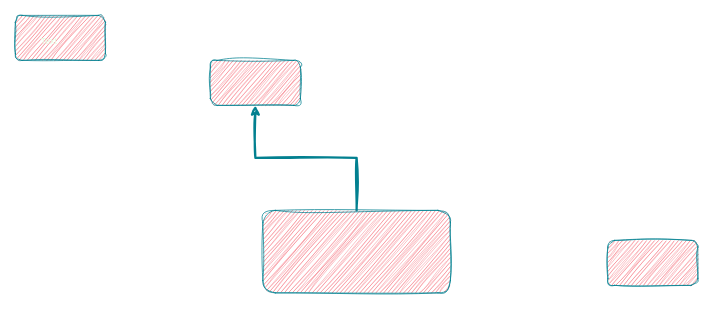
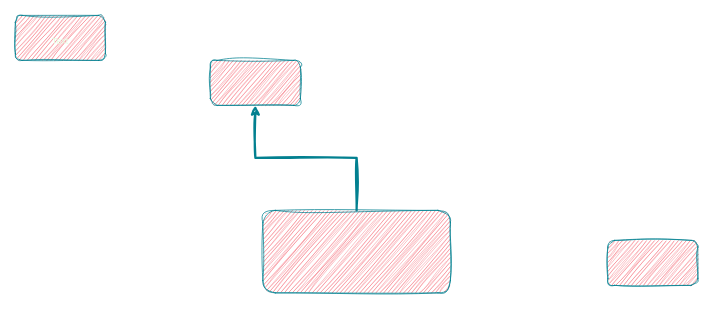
node "Text": moved (49, 42) -> (60, 42)
